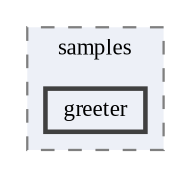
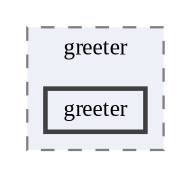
cluster "samples": label "samples" -> "greeter"
